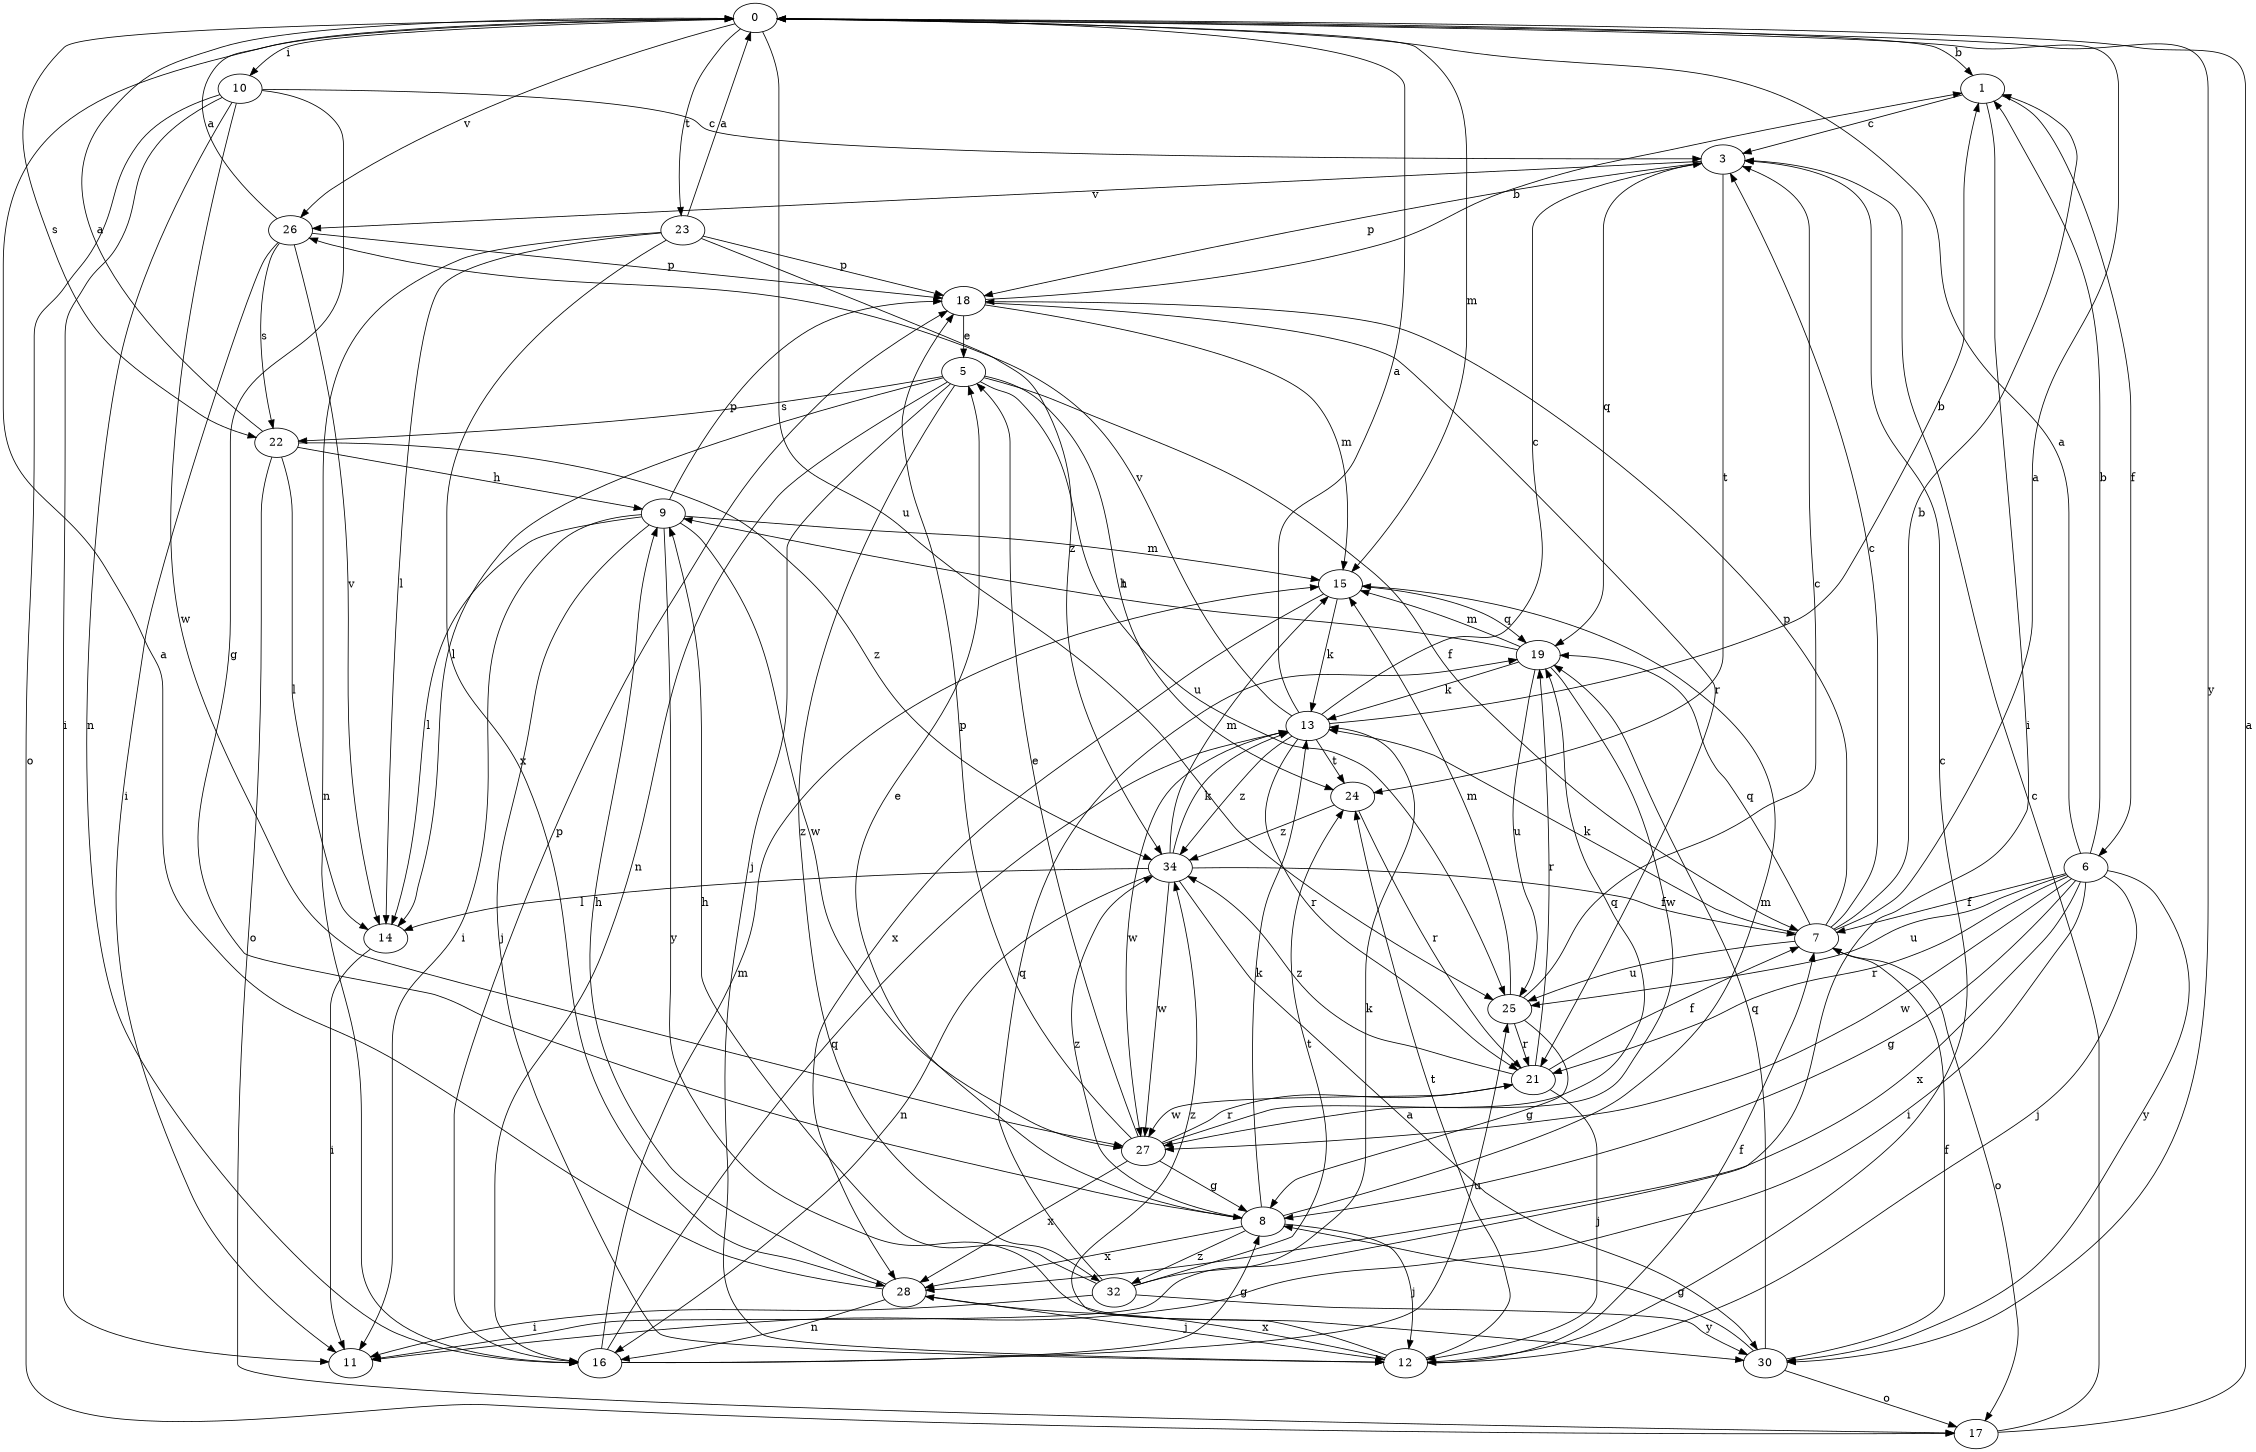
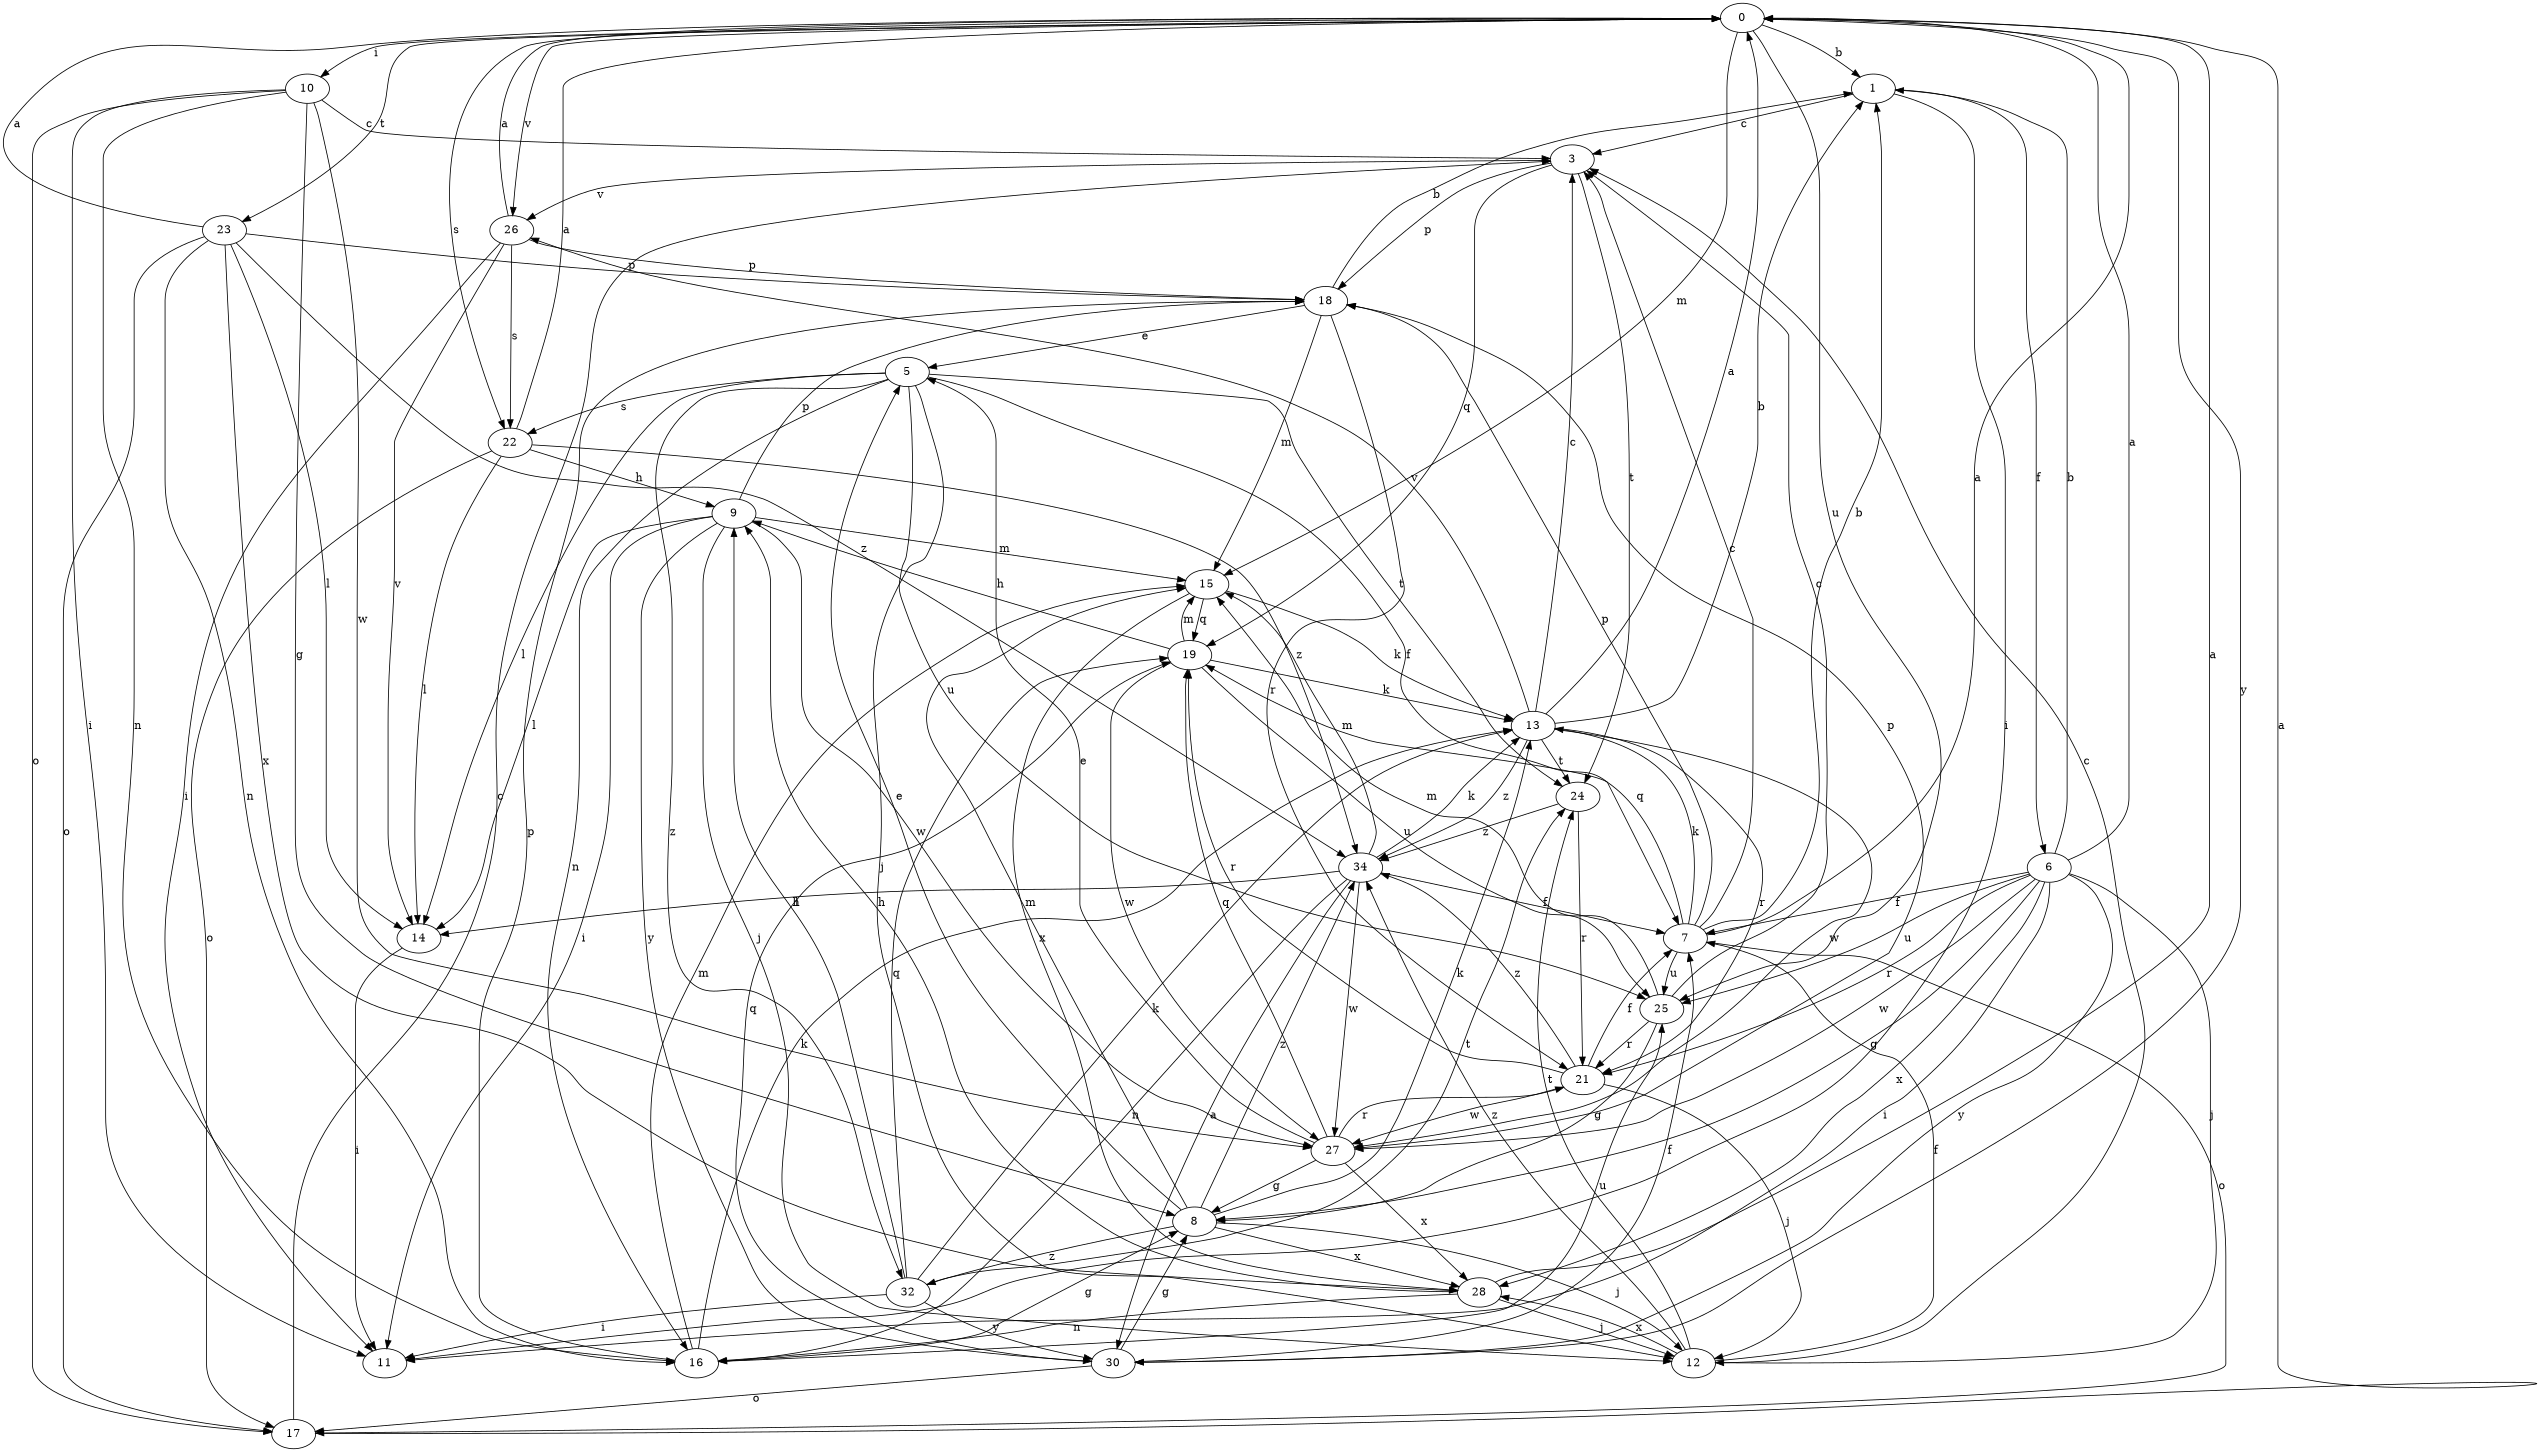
edge "23" -> "17": added, label "o"
edge "16" -> "13": label "q" -> "k"
